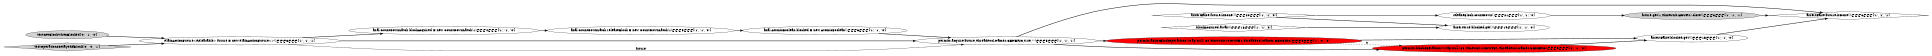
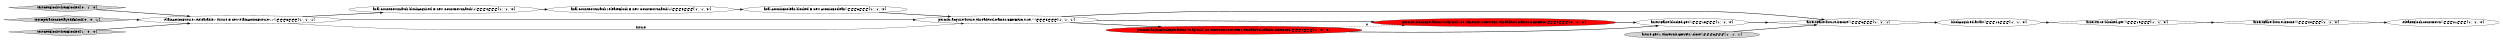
edge "releaseBlock.countDown()@@@21@@@['1', '1', '0']" -> "future.get(1,TimeUnit.HOURS).close()@@@8@@@['1', '1', '1']": removed
edge "assertFalse(future.isDone())@@@20@@@['1', '1', '0']" -> "assertTrue(blocked.get())@@@19@@@['1', '1', '0']": reversed
edge "assertFalse(future.isDone())@@@6@@@['1', '1', '1']" -> "blockAcquired.await()@@@18@@@['1', '1', '0']": added
node "blockAcquired.await()@@@18@@@['1', '1', '0']": shape diamond -> ellipse
node "assertTrue(blocked.get())@@@19@@@['1', '1', '0']": shape ellipse -> diamond
node "testGetBlockWhenBlocked['1', '0', '0']": added
node "testGetBlockWhenBlocked['0', '1', '0']": shape ellipse -> diamond
